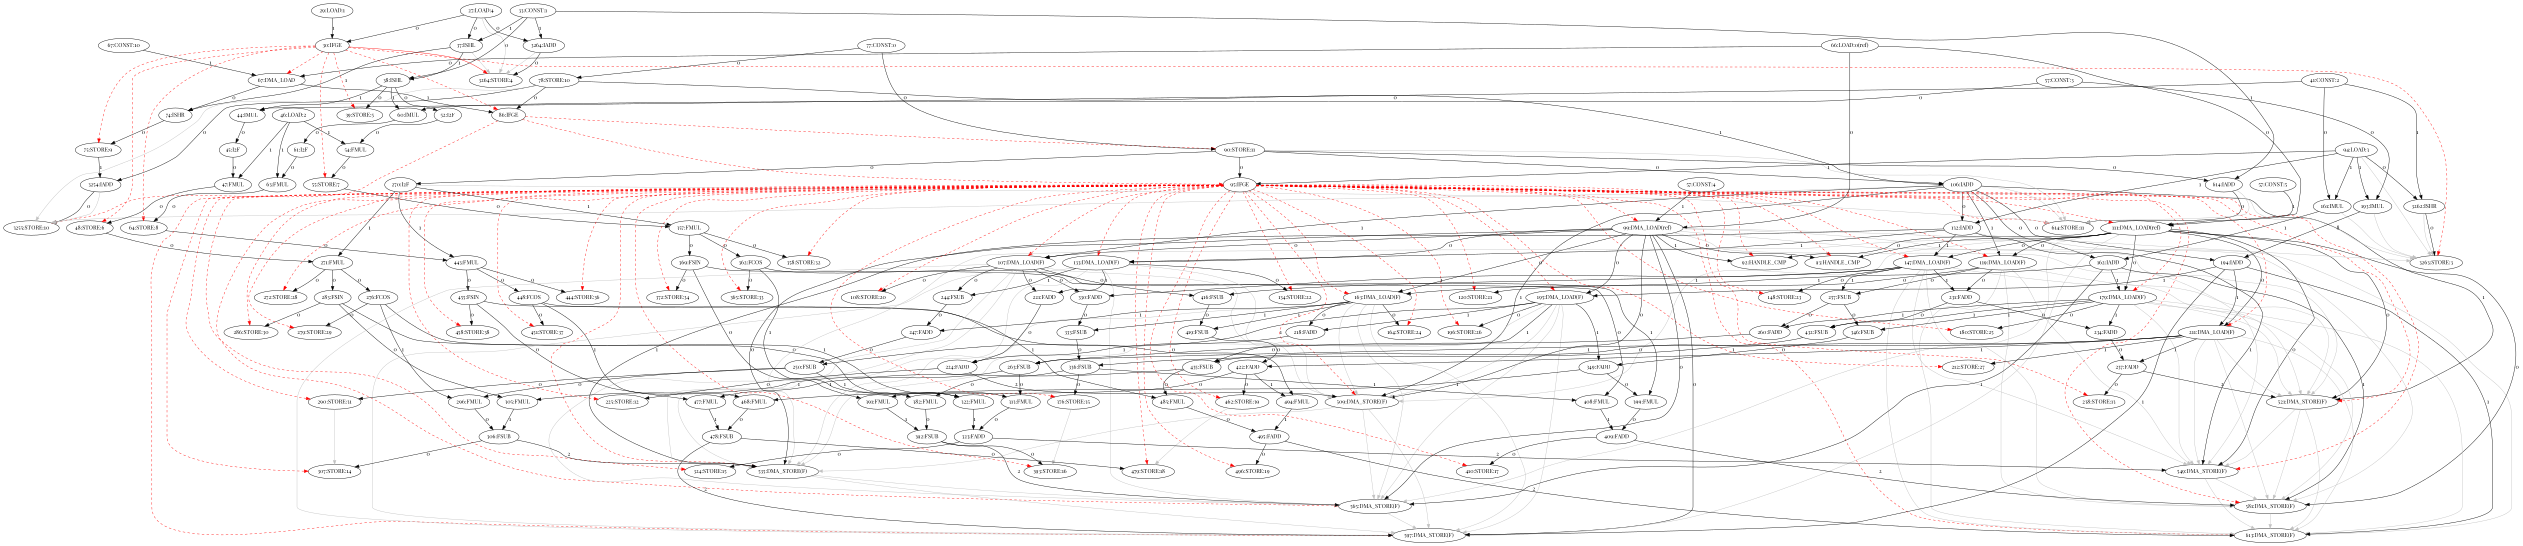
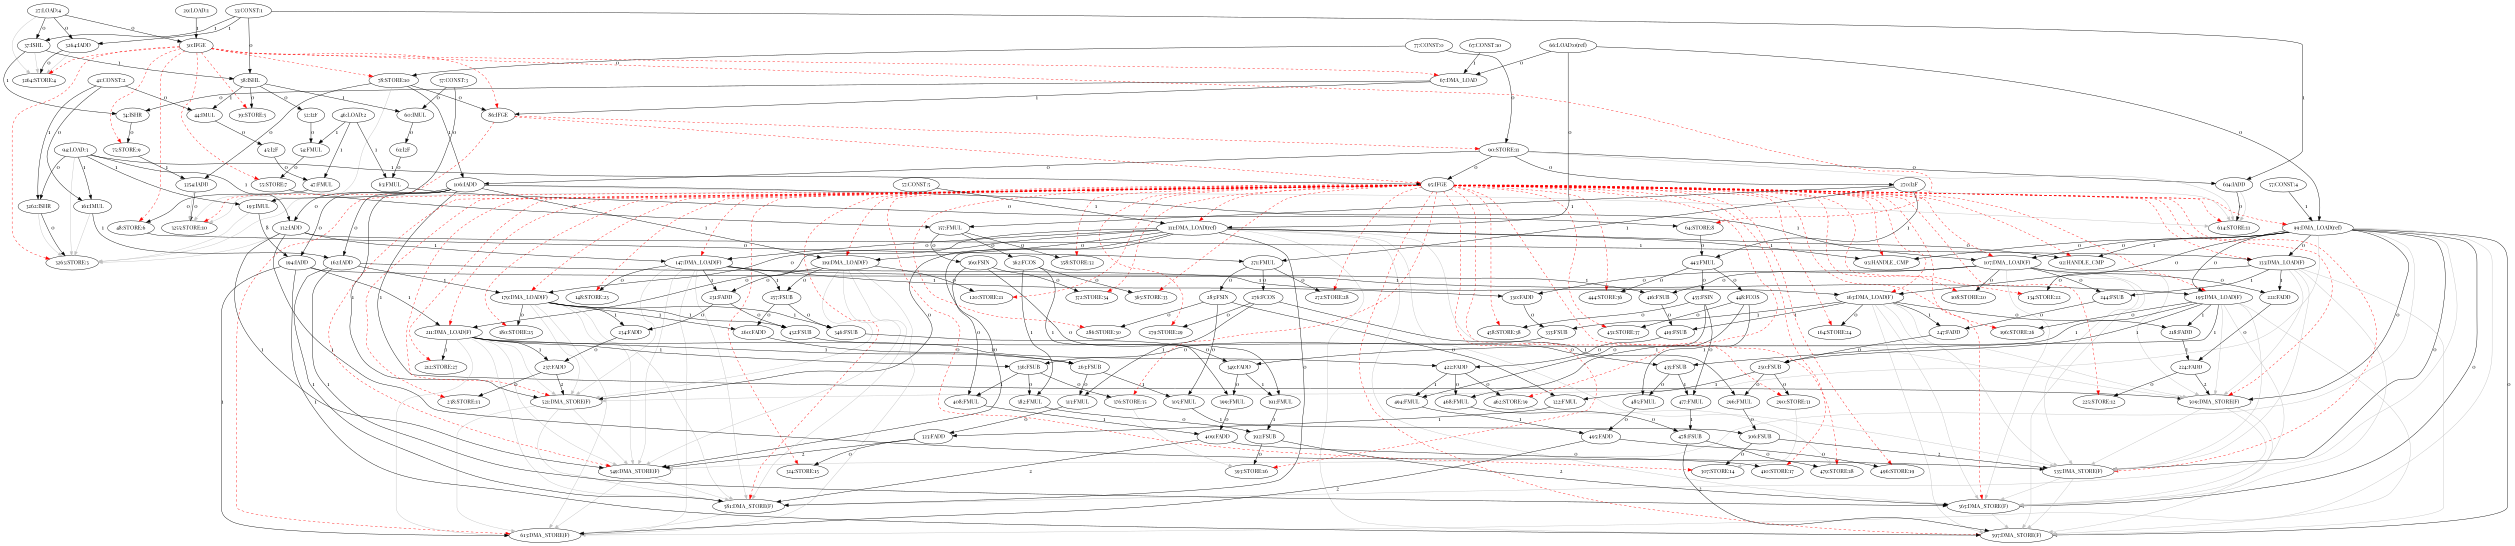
edge "30:IFGE" -> "3264:STORE:4": style solid -> dashed
edge "30:IFGE" -> "78:STORE:10": added
